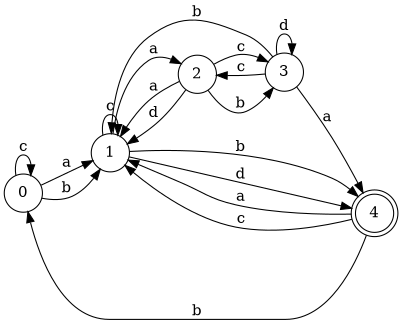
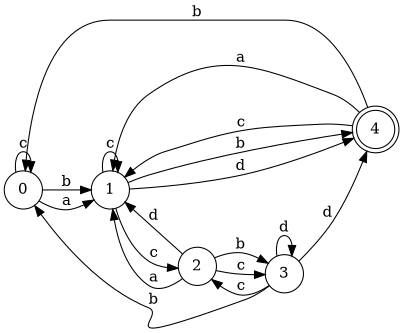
edge "3" -> "1": now "3" -> "0"
edge "1" -> "2": label "a" -> "c"
edge "3" -> "4": label "a" -> "d"
